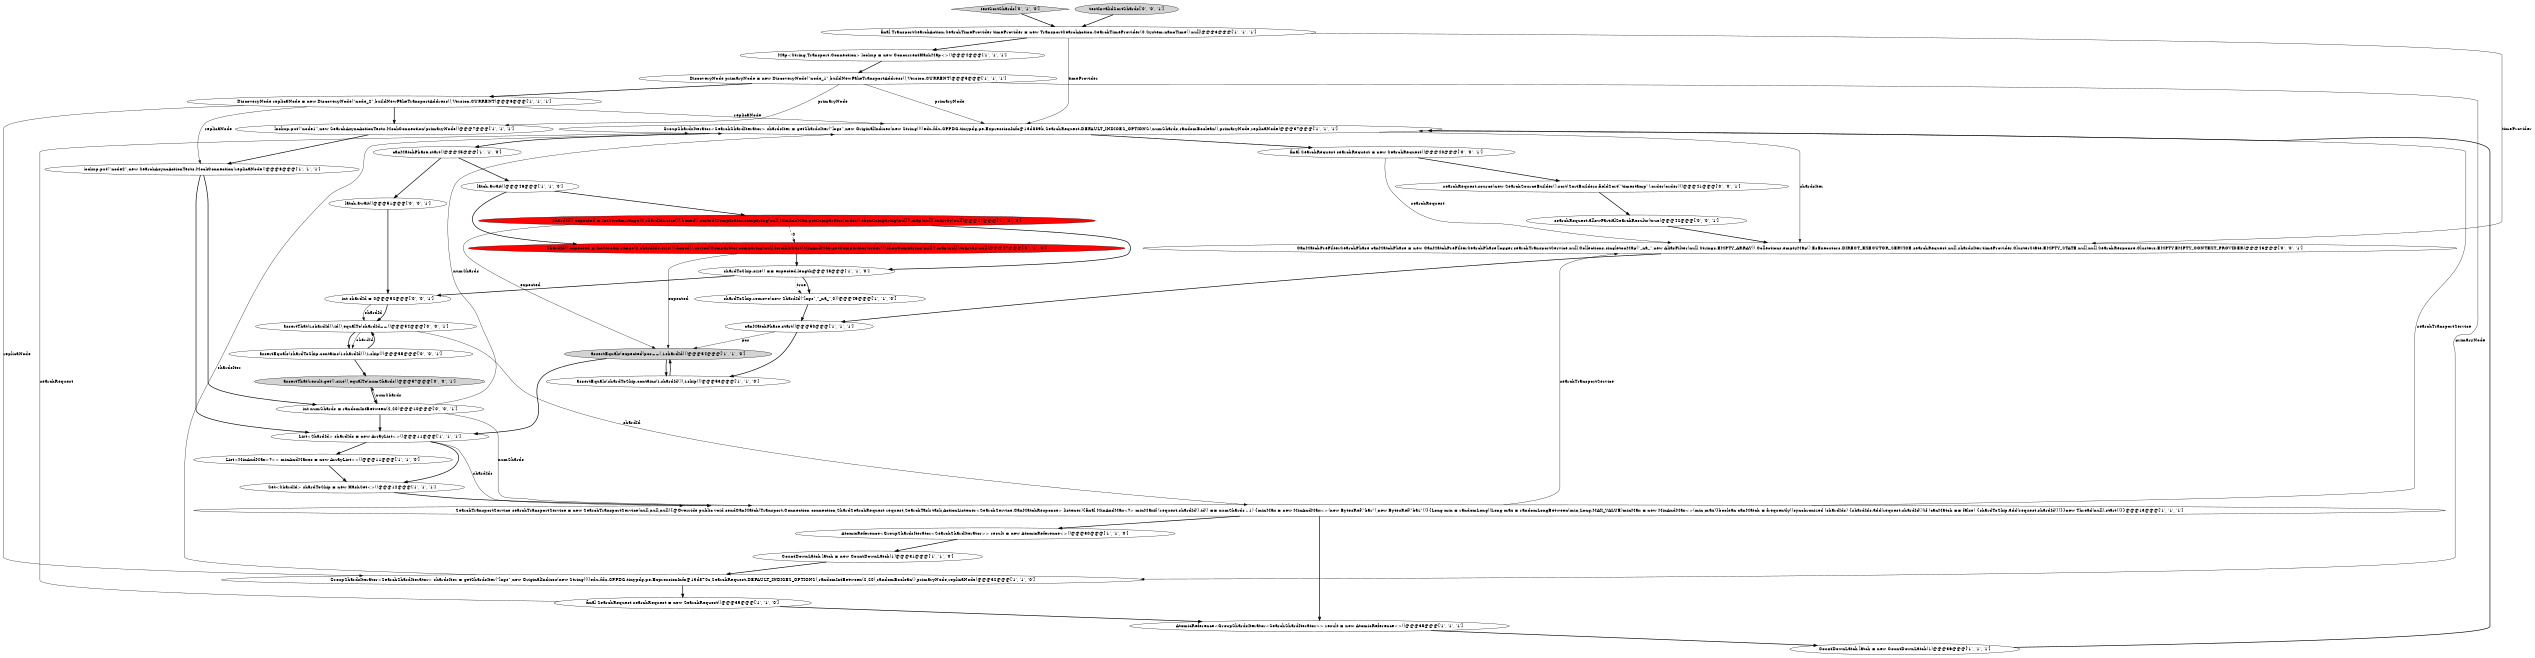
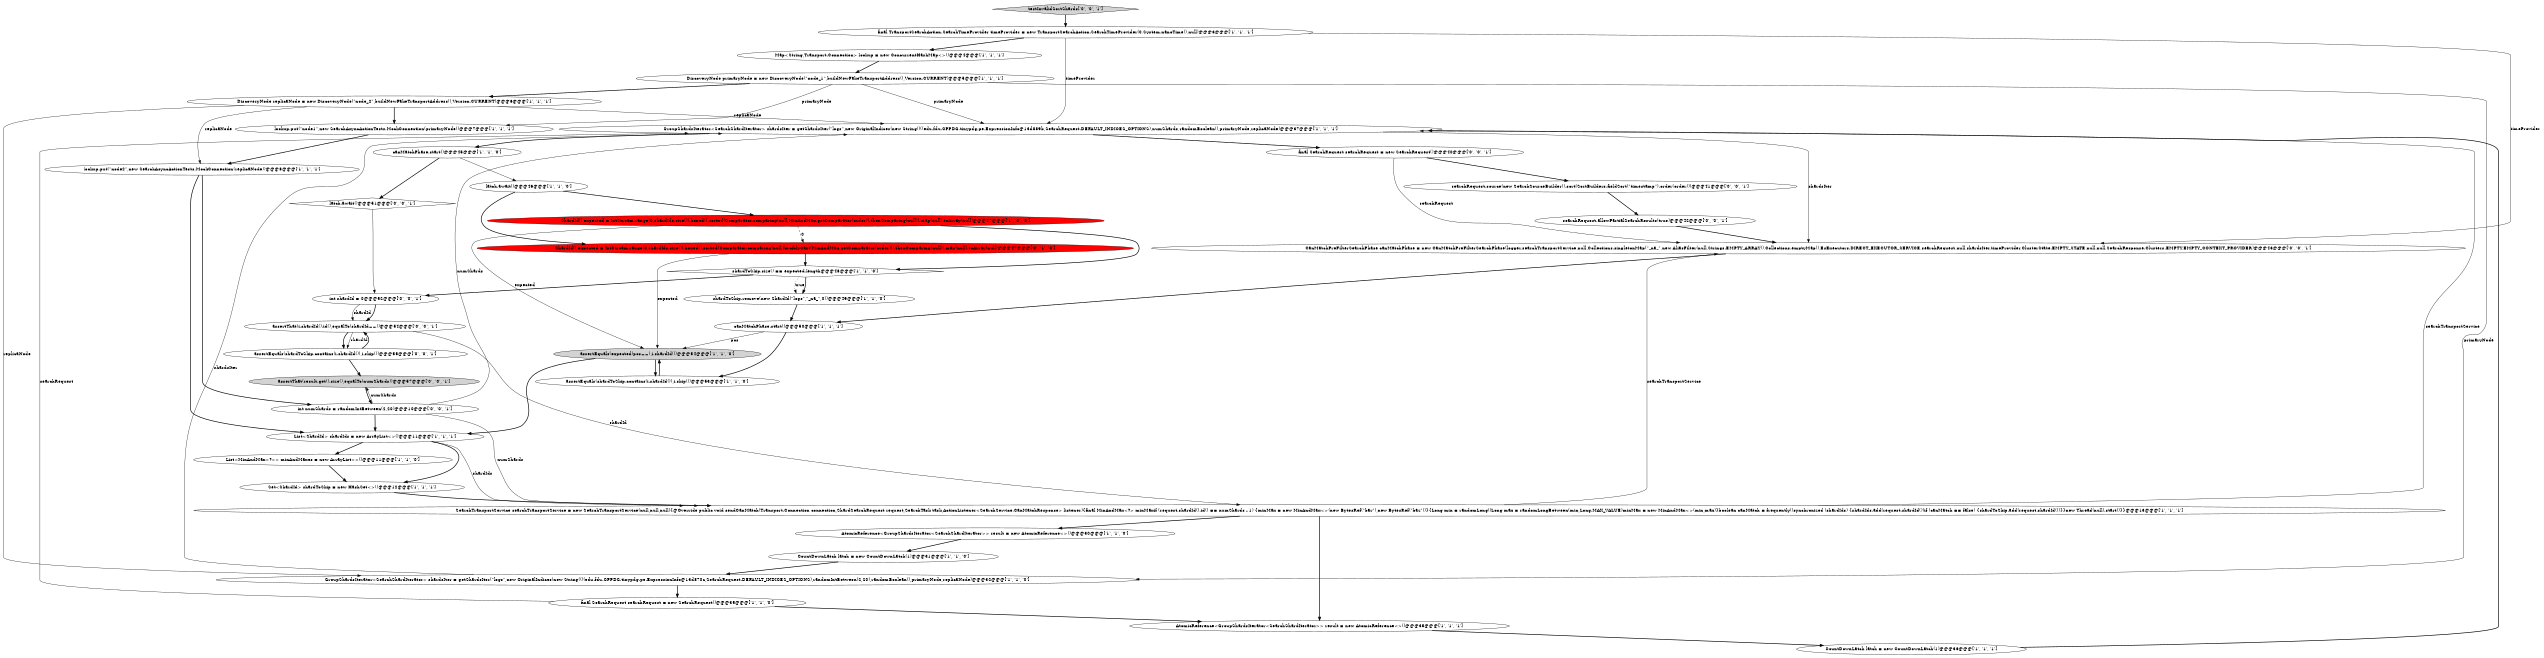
node "testSortShards['0', '1', '0']": removed
node "testInvalidSortShards['0', '0', '1']": shape ellipse -> diamond
edge "canMatchPhase.start()@@@45@@@['1', '1', '0']" -> "latch.await()@@@46@@@['1', '1', '0']": style bold -> solid
node "latch.await()@@@51@@@['0', '0', '1']": shape ellipse -> diamond
edge "latch.await()@@@51@@@['0', '0', '1']" -> "int shardId = 0@@@52@@@['0', '0', '1']": style bold -> solid
node "shardToSkip.size() == expected.length@@@48@@@['1', '1', '0']": shape ellipse -> diamond
